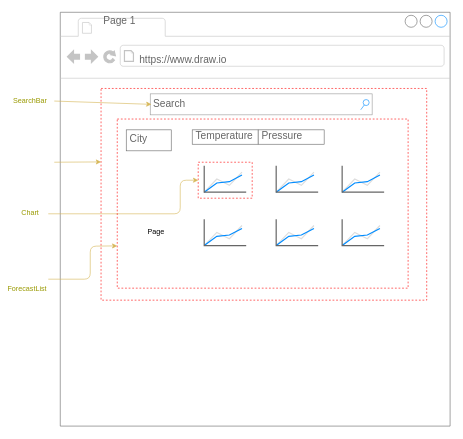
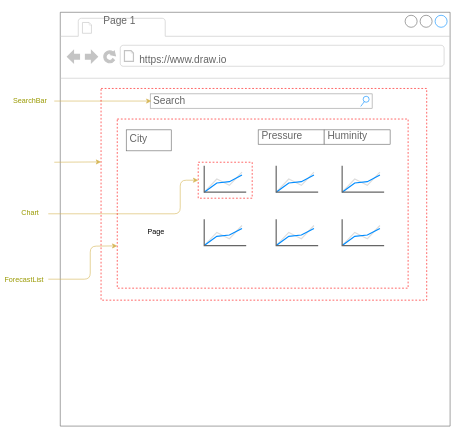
node "Search": size 222x21 -> 222x14
node "Temperature": removed
node "Huminity": added
node "ForecastList": moved (27, 289) -> (24, 280)
